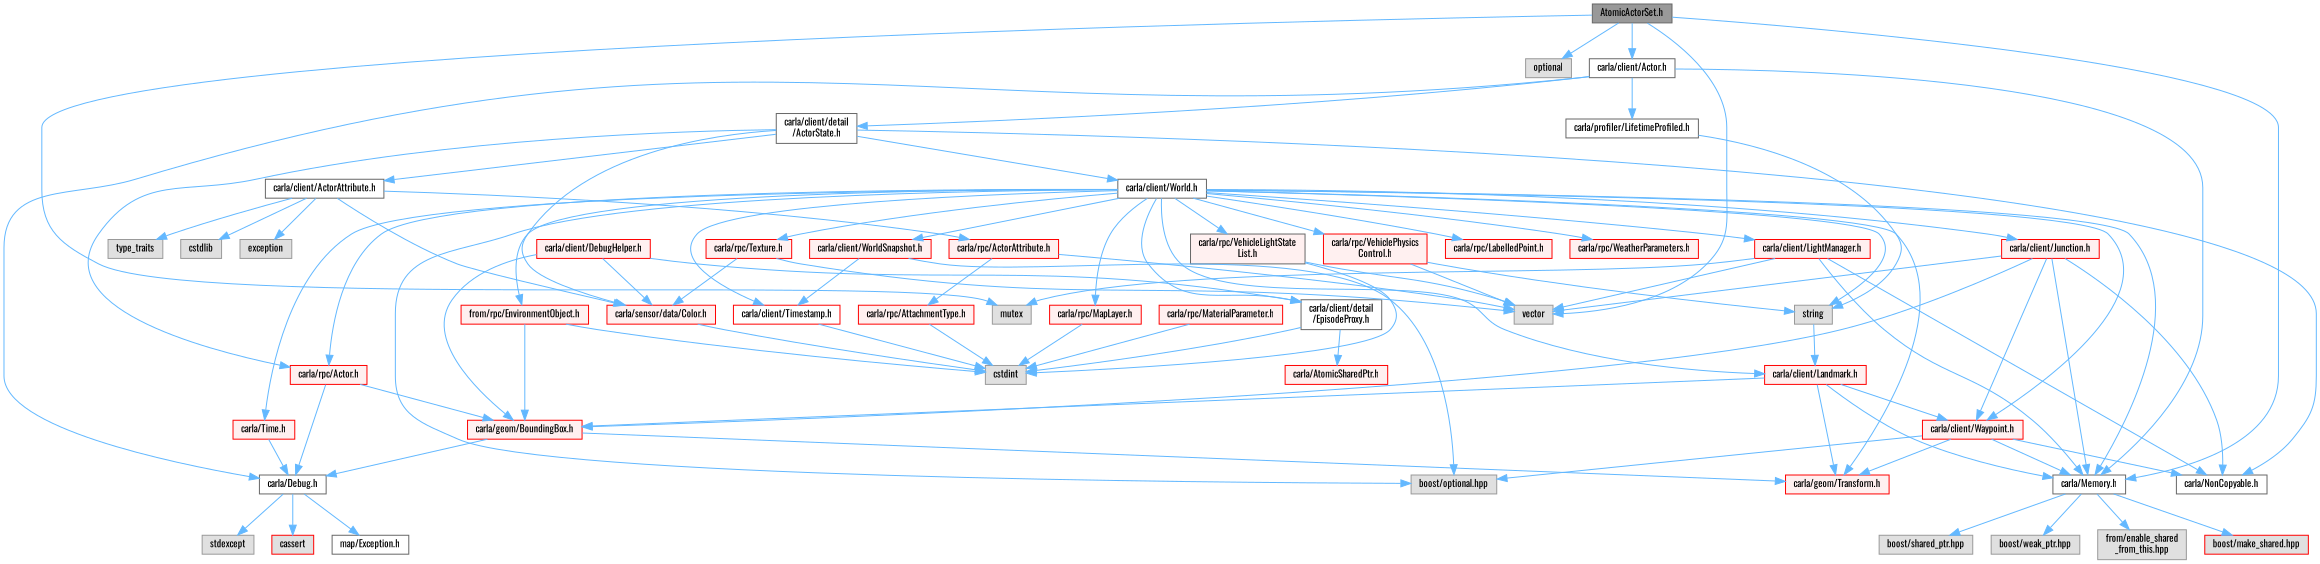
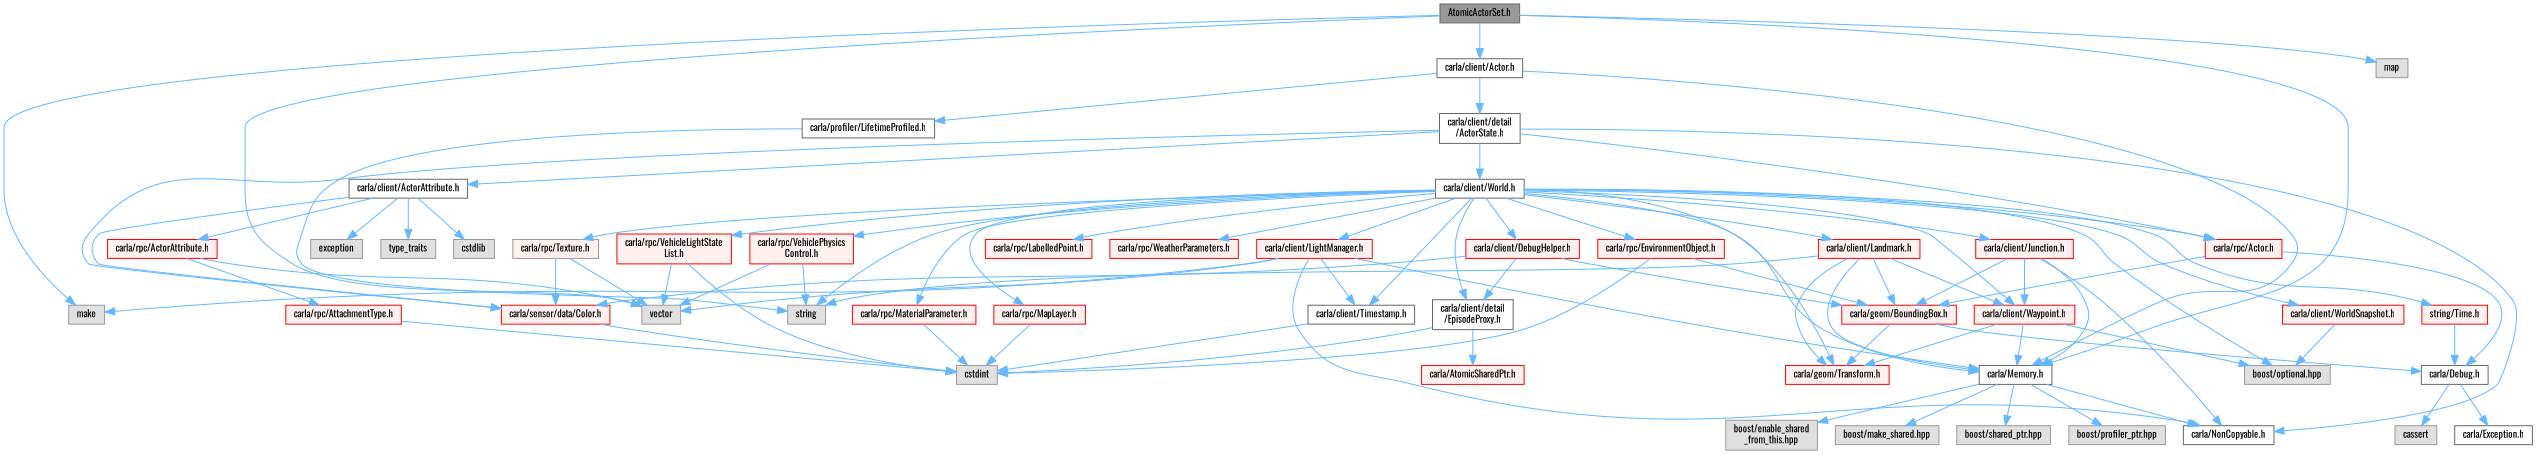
node "optional": label "optional" -> "map"
edge "carla/client/Actor.h" -> "carla/Debug.h": removed
edge "carla/client/World.h" -> "carla/rpc/MaterialParameter.h": added
edge "carla/client/World.h" -> "carla/client/DebugHelper.h": added
node "carla/rpc/Texture.h": color red -> grey60
node "carla/rpc/VehicleLightState List.h": color grey40 -> red
edge "carla/client/WorldSnapshot.h" -> "carla/client/Timestamp.h": now "carla/client/LightManager.h" -> "carla/client/Timestamp.h"
edge "carla/client/Junction.h" -> "vector": removed
node "from/rpc/EnvironmentObject.h": label "from/rpc/EnvironmentObject.h" -> "carla/rpc/EnvironmentObject.h"
node "carla/client/Timestamp.h": color red -> grey40
node "mutex": label "mutex" -> "make"
edge "string" -> "carla/client/Landmark.h": reversed
node "carla/Time.h": label "carla/Time.h" -> "string/Time.h"
edge "carla/client/Waypoint.h" -> "carla/NonCopyable.h": now "carla/Memory.h" -> "carla/NonCopyable.h"
node "stdexcept": removed
node "cassert": color red -> grey60
node "map/Exception.h": label "map/Exception.h" -> "carla/Exception.h"
node "boost/weak_ptr.hpp": label "boost/weak_ptr.hpp" -> "boost/profiler_ptr.hpp"
node "from/enable_shared _from_this.hpp": label "from/enable_shared _from_this.hpp" -> "boost/enable_shared _from_this.hpp"
node "boost/make_shared.hpp": color red -> grey60
